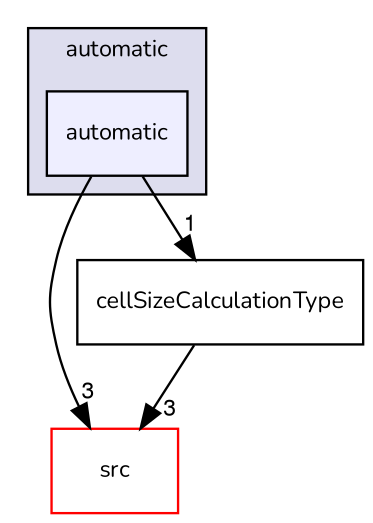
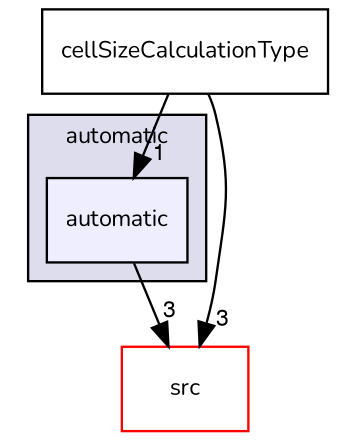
edge "automatic" -> "cellSizeCalculationType": reversed
